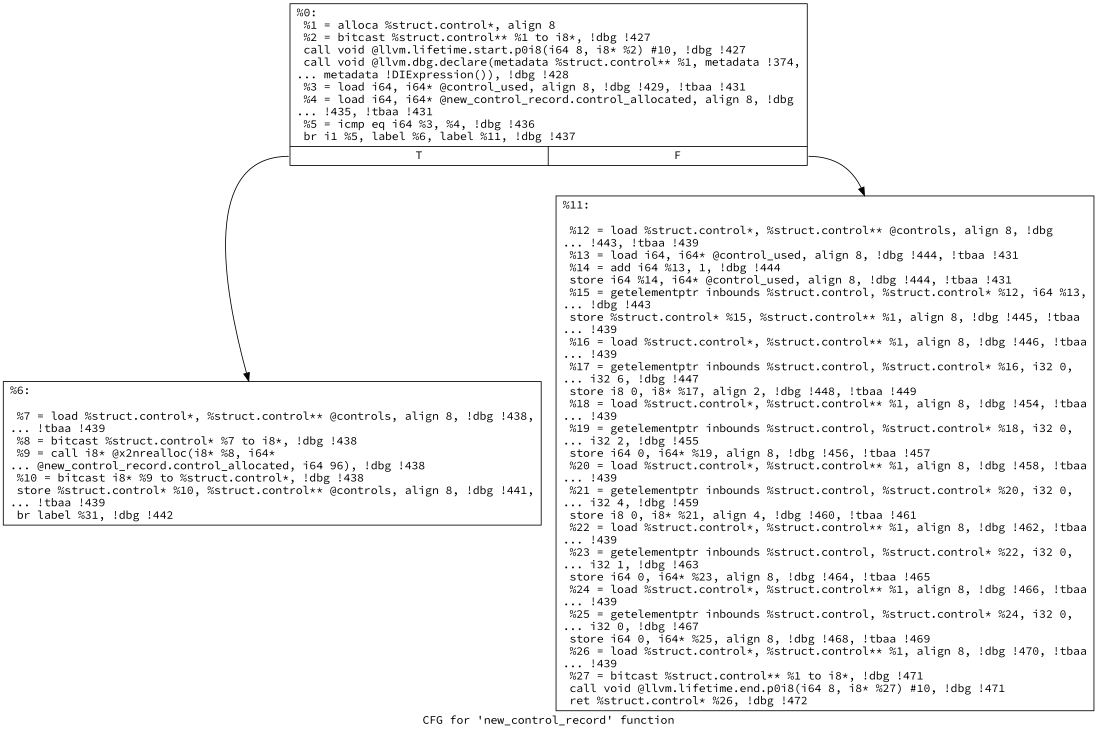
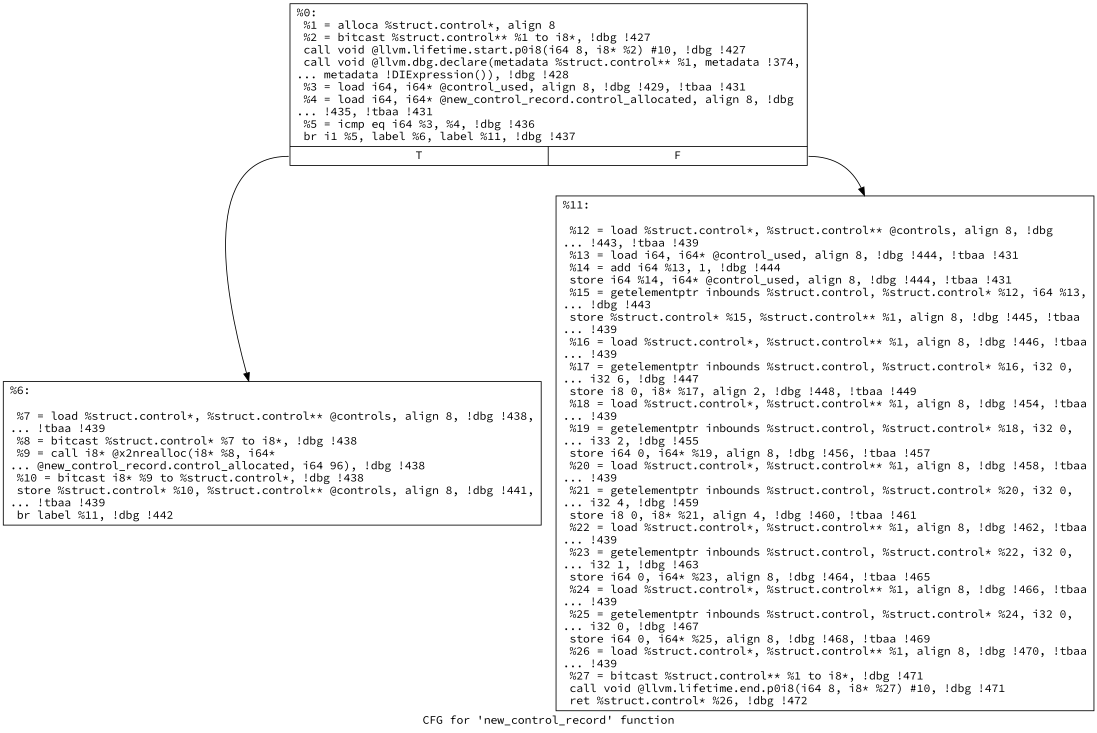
node "%11:": text "... i32 2, !dbg !455" -> "... i33 2, !dbg !455"
node "%6:": text "br label %31, !dbg !442" -> "br label %11, !dbg !442"
